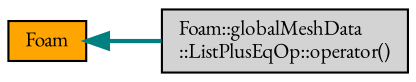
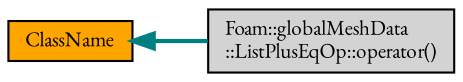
node "Foam": label "Foam" -> "ClassName"
